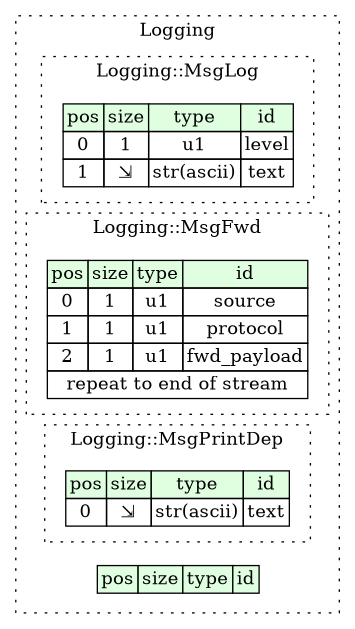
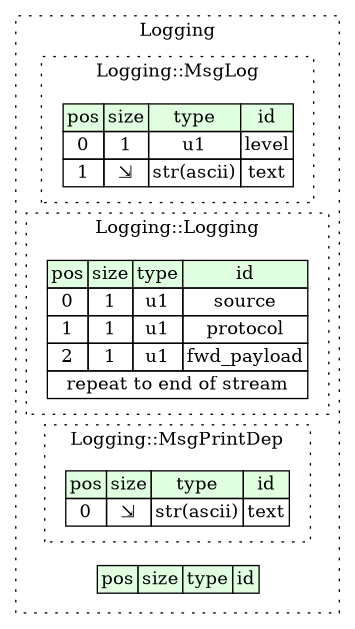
cluster "Logging::MsgFwd": label "Logging::MsgFwd" -> "Logging::Logging"
